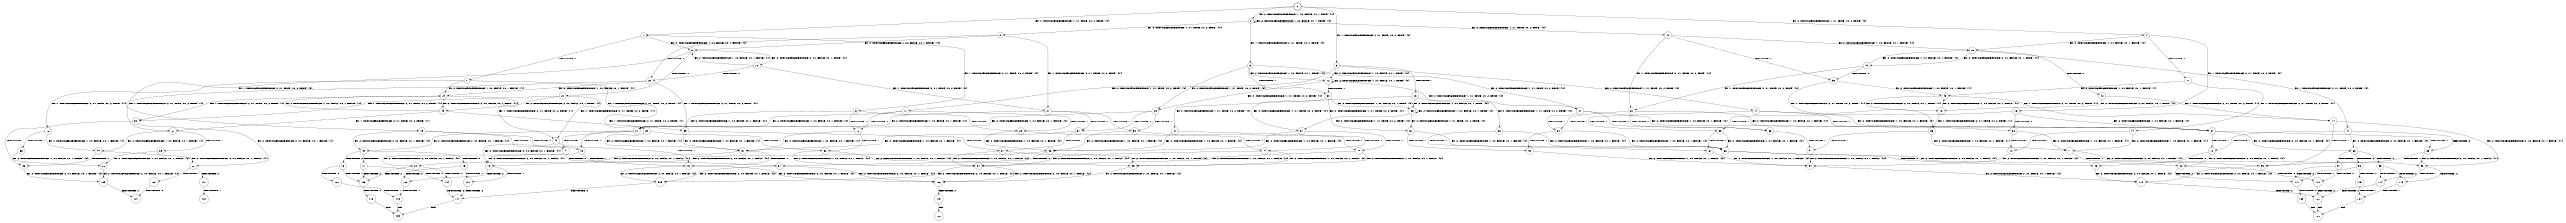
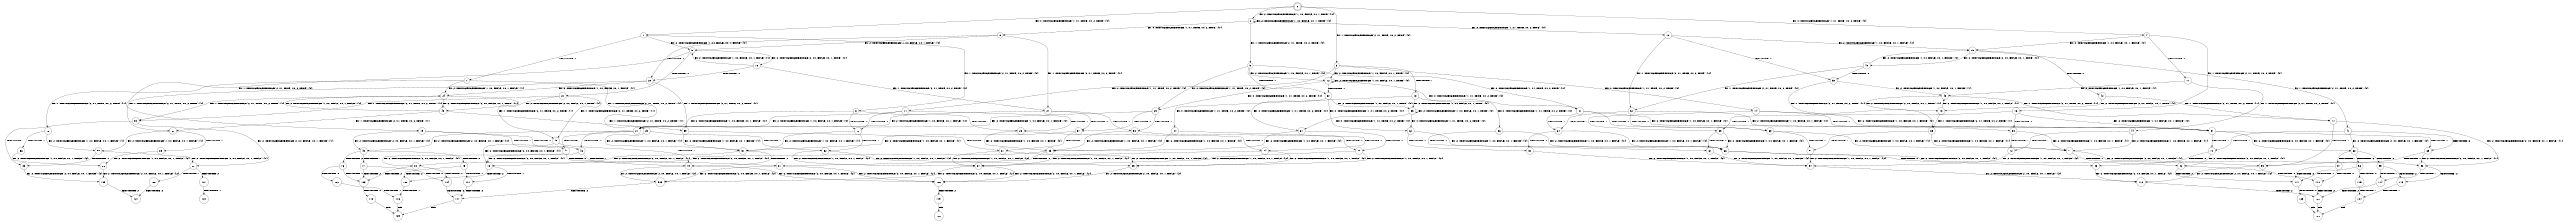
edge "63" -> "71": added, label "EX !2 !ATOMIC_EXCH_BRANCH (1, +0, FALSE, +0, 1, FALSE) !{1}"
edge "188" -> "121": label "TERMINATE !9" -> "TERMINATE !2"
